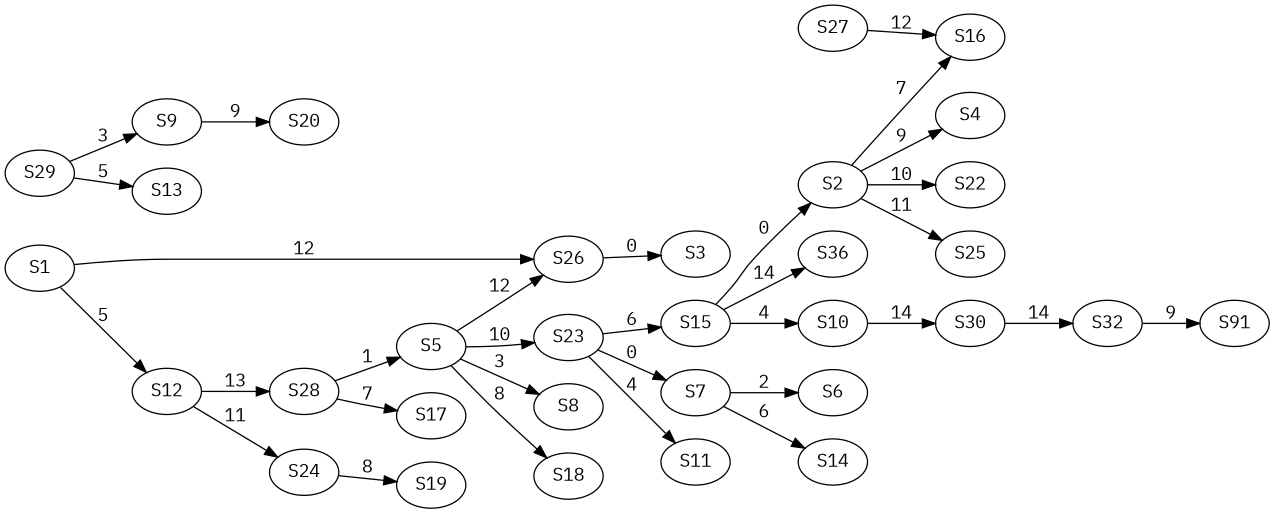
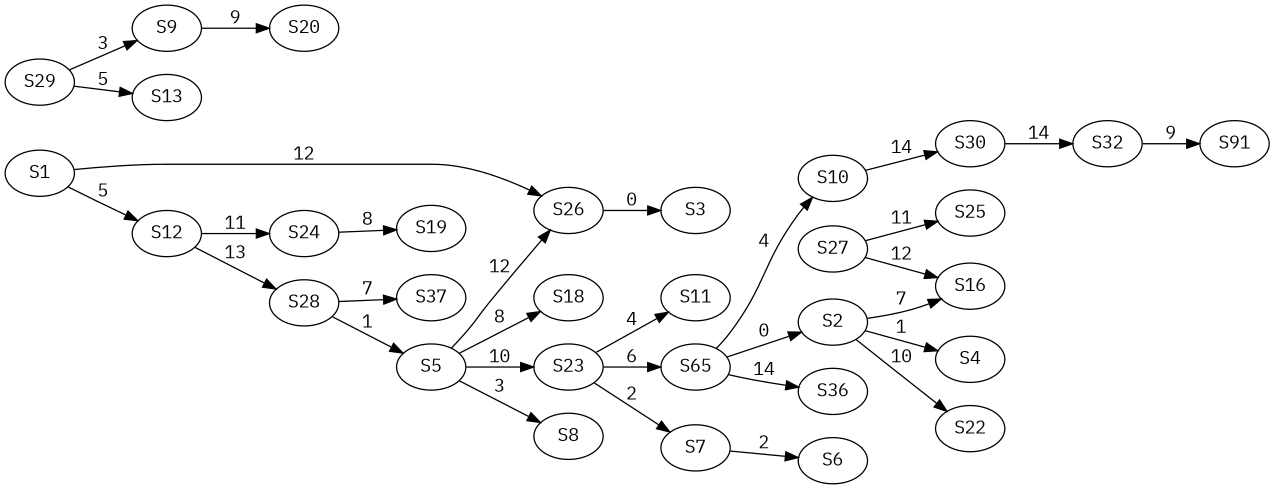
edge "S2" -> "S4": label "9" -> "1"
edge "S2" -> "S25": now "S27" -> "S25"
node "S15": label "S15" -> "S65"
edge "S23" -> "S7": label "0" -> "2"
node "S17": label "S17" -> "S37"
node "S14": removed
